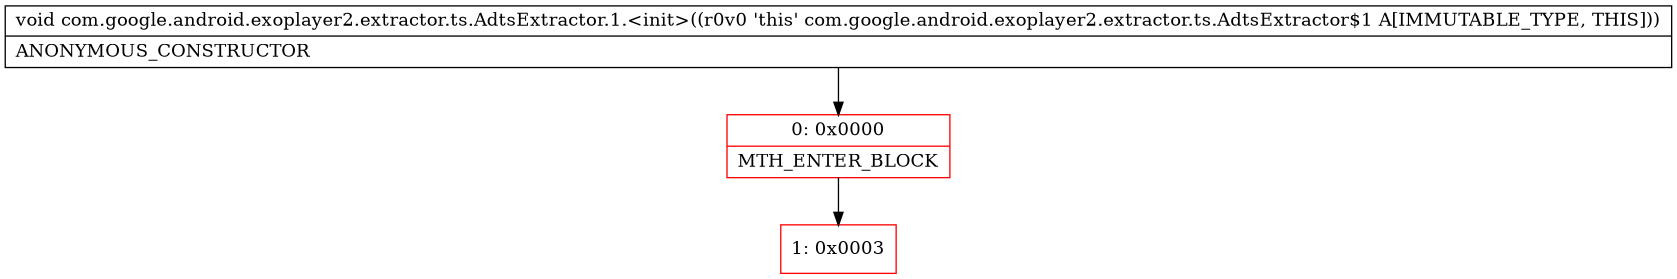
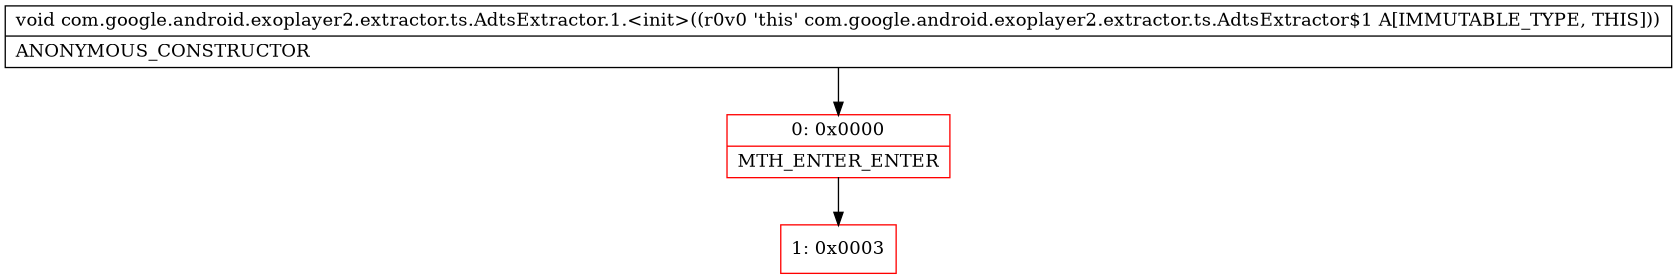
node "0: 0x0000": text "MTH_ENTER_BLOCK" -> "MTH_ENTER_ENTER"
